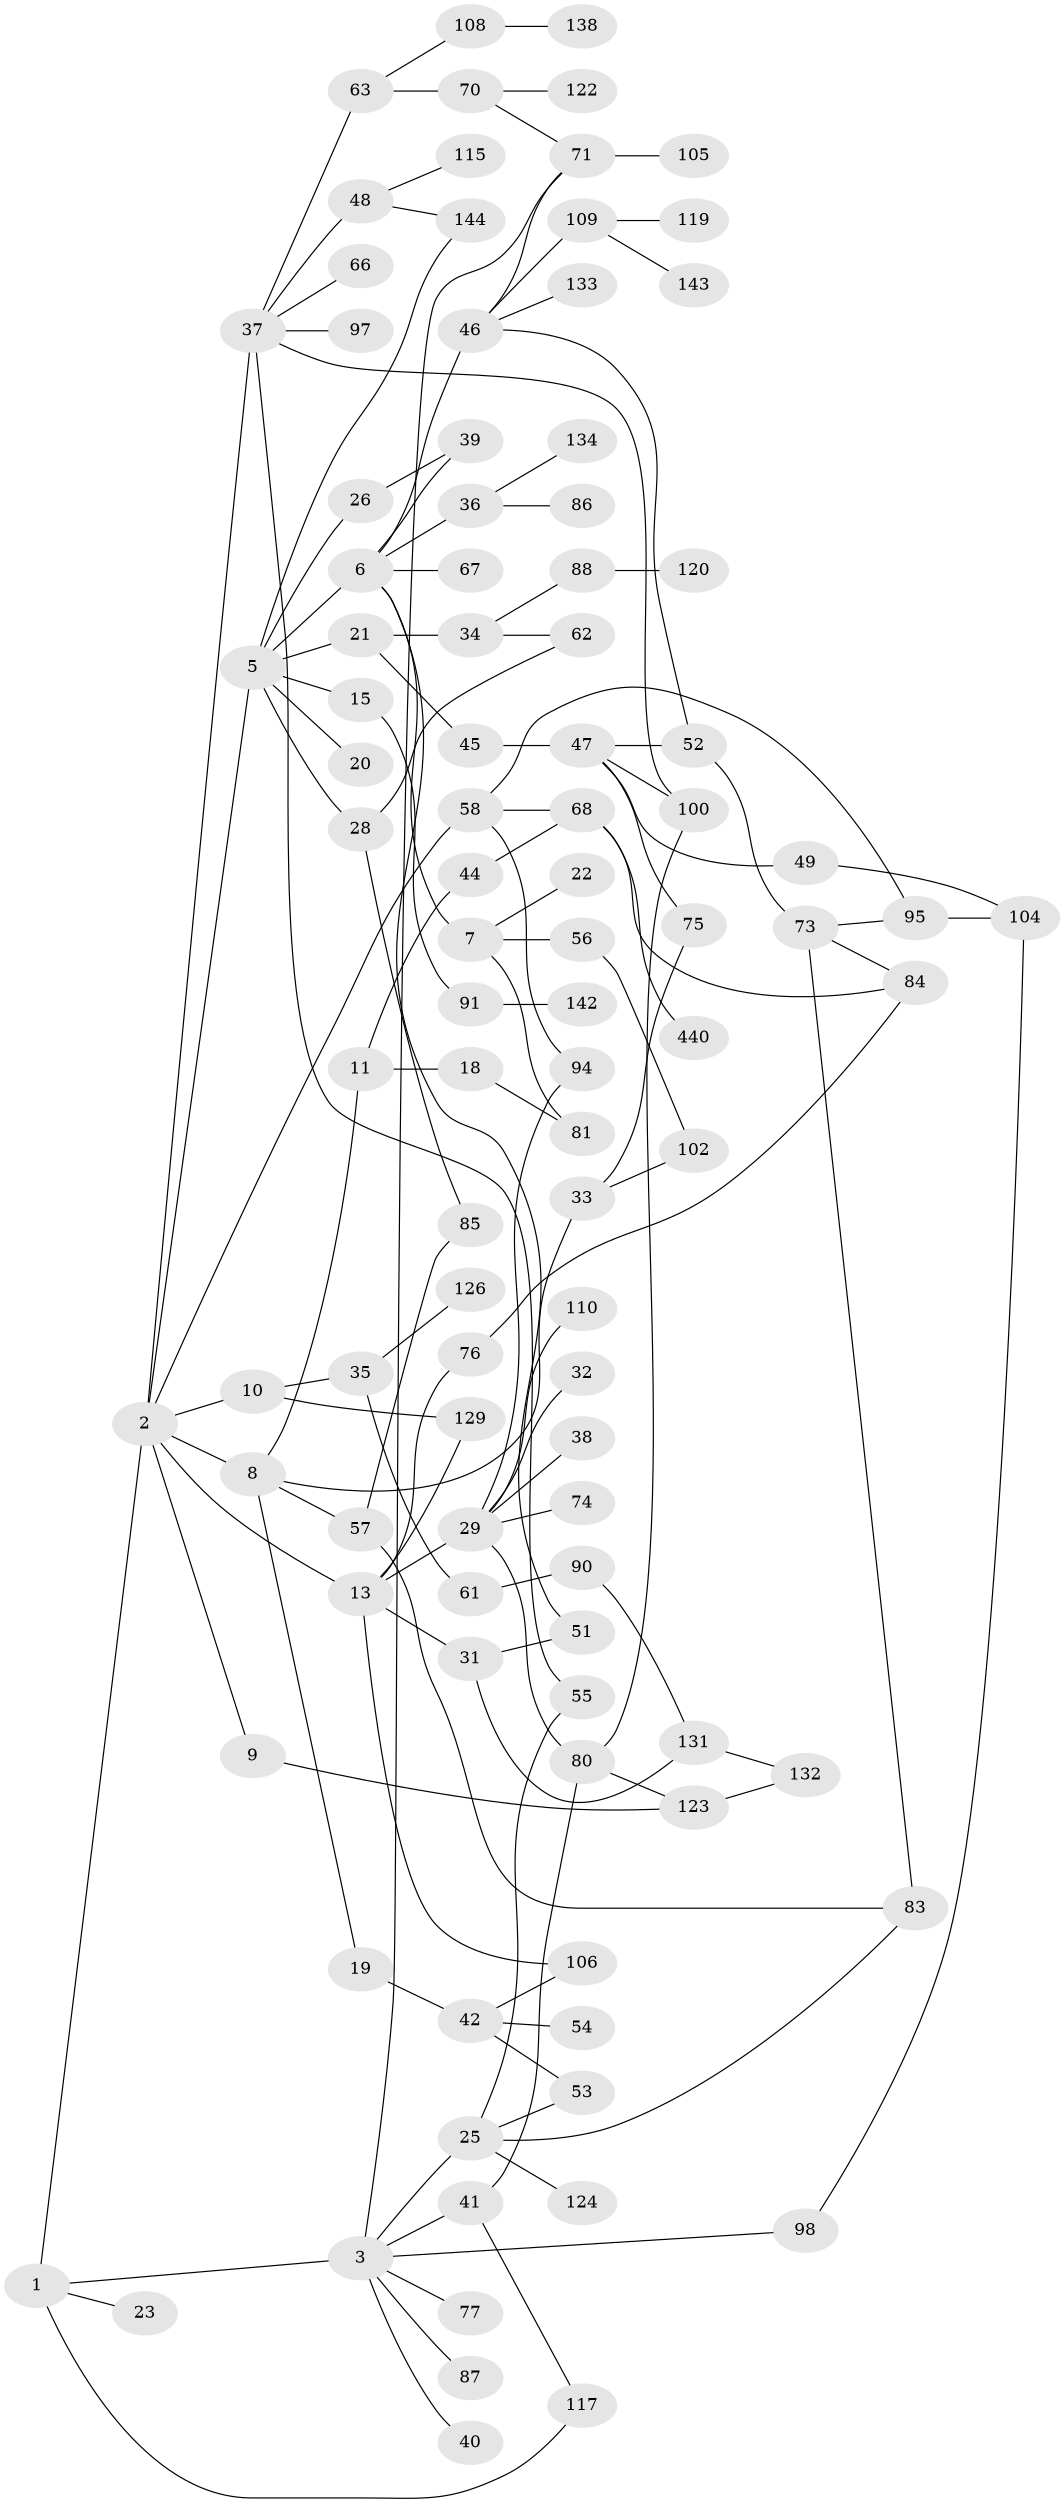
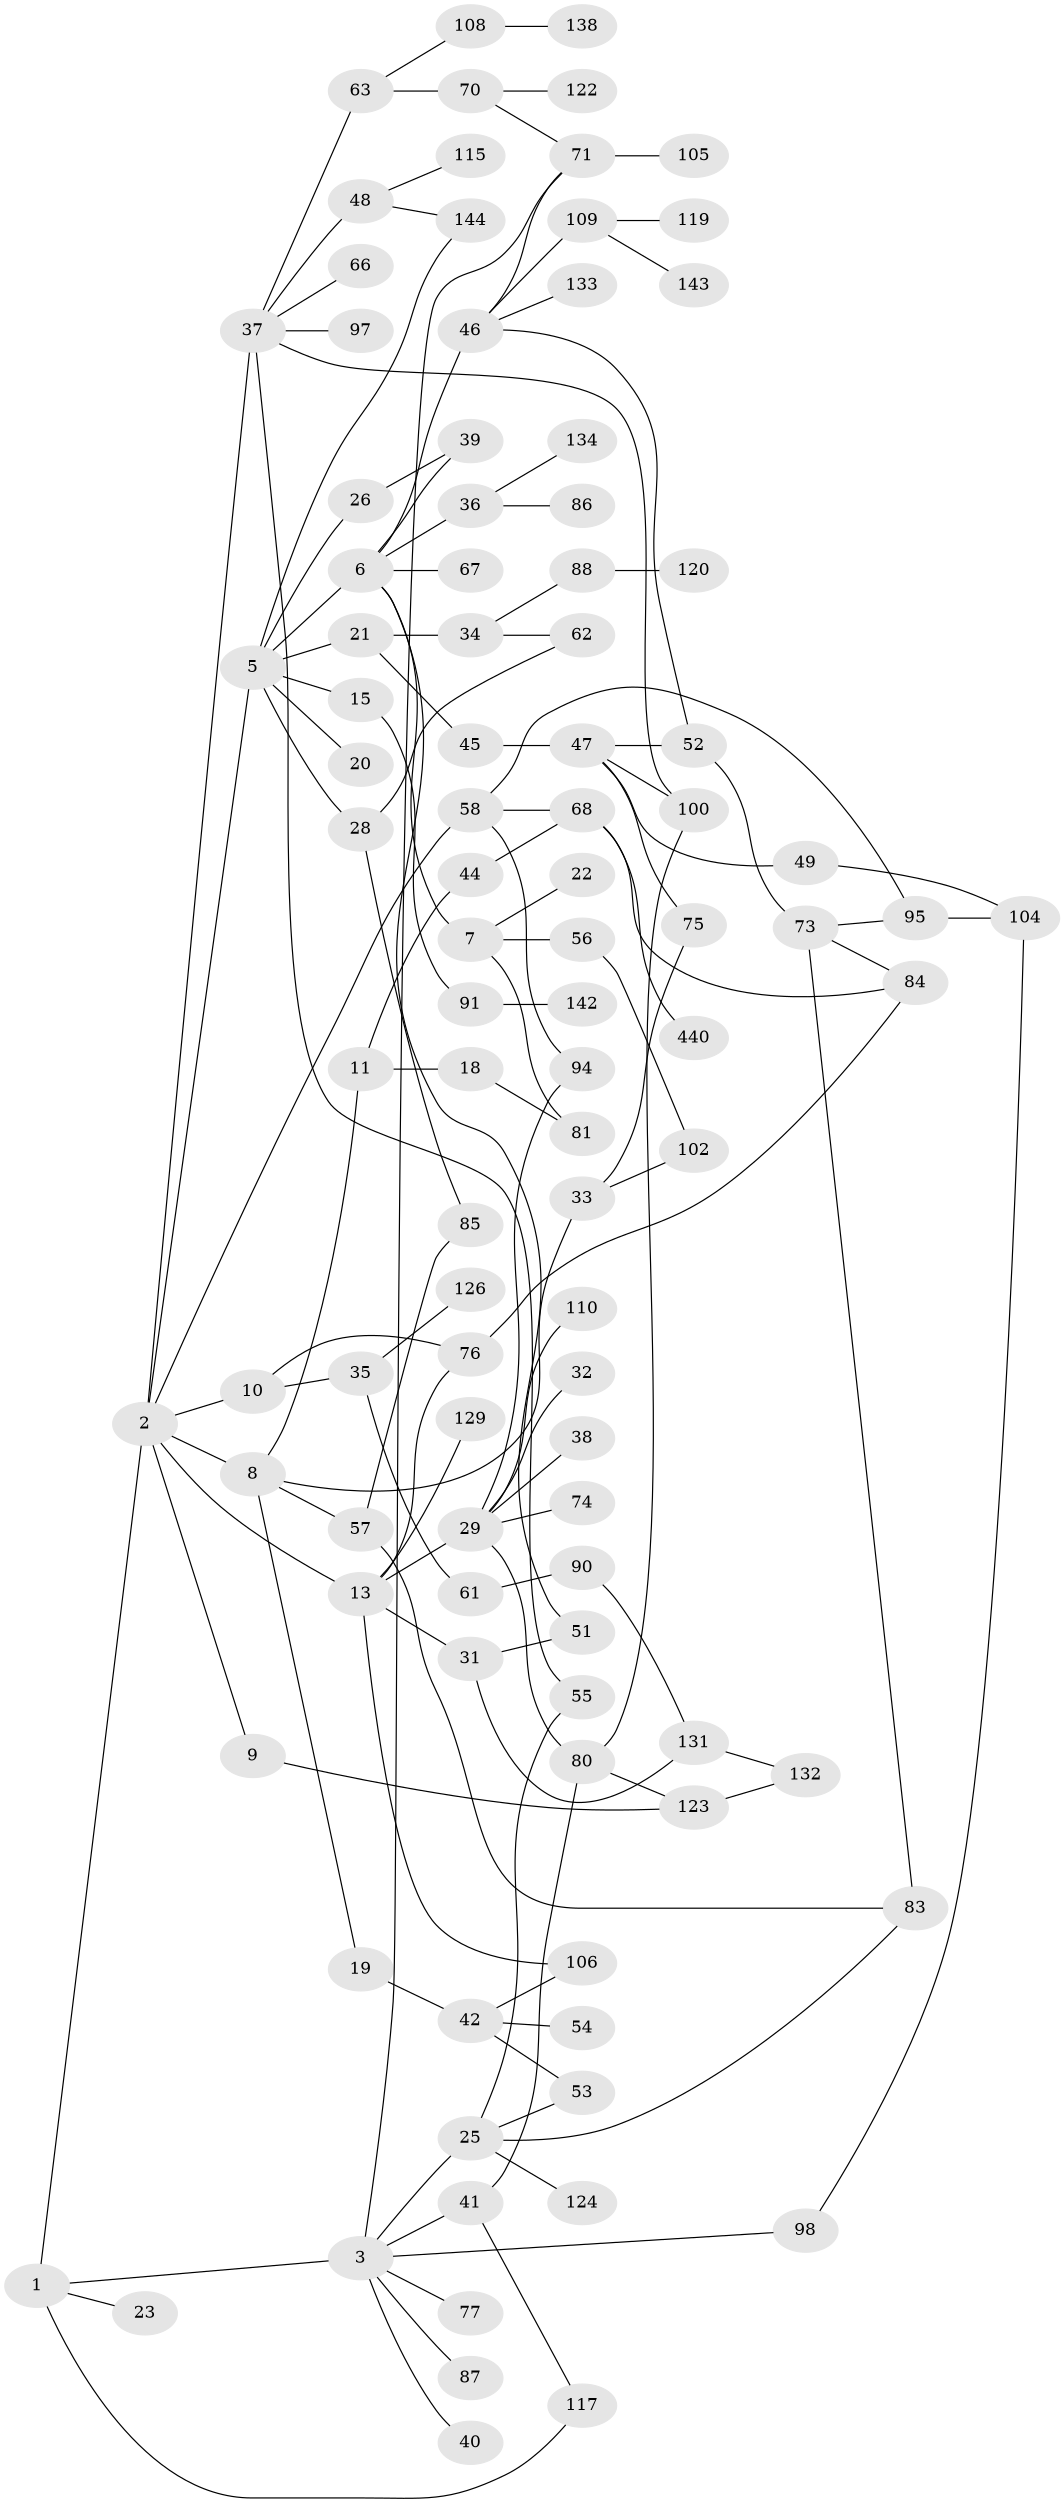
edge "10" -- "129": now "10" -- "76"
